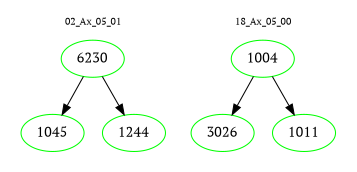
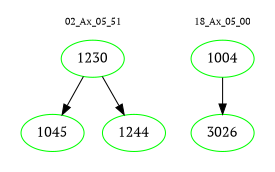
cluster "02_Ax_05_01": label "02_Ax_05_01" -> "02_Ax_05_51"
node "6230": label "6230" -> "1230"
node "1011": removed
